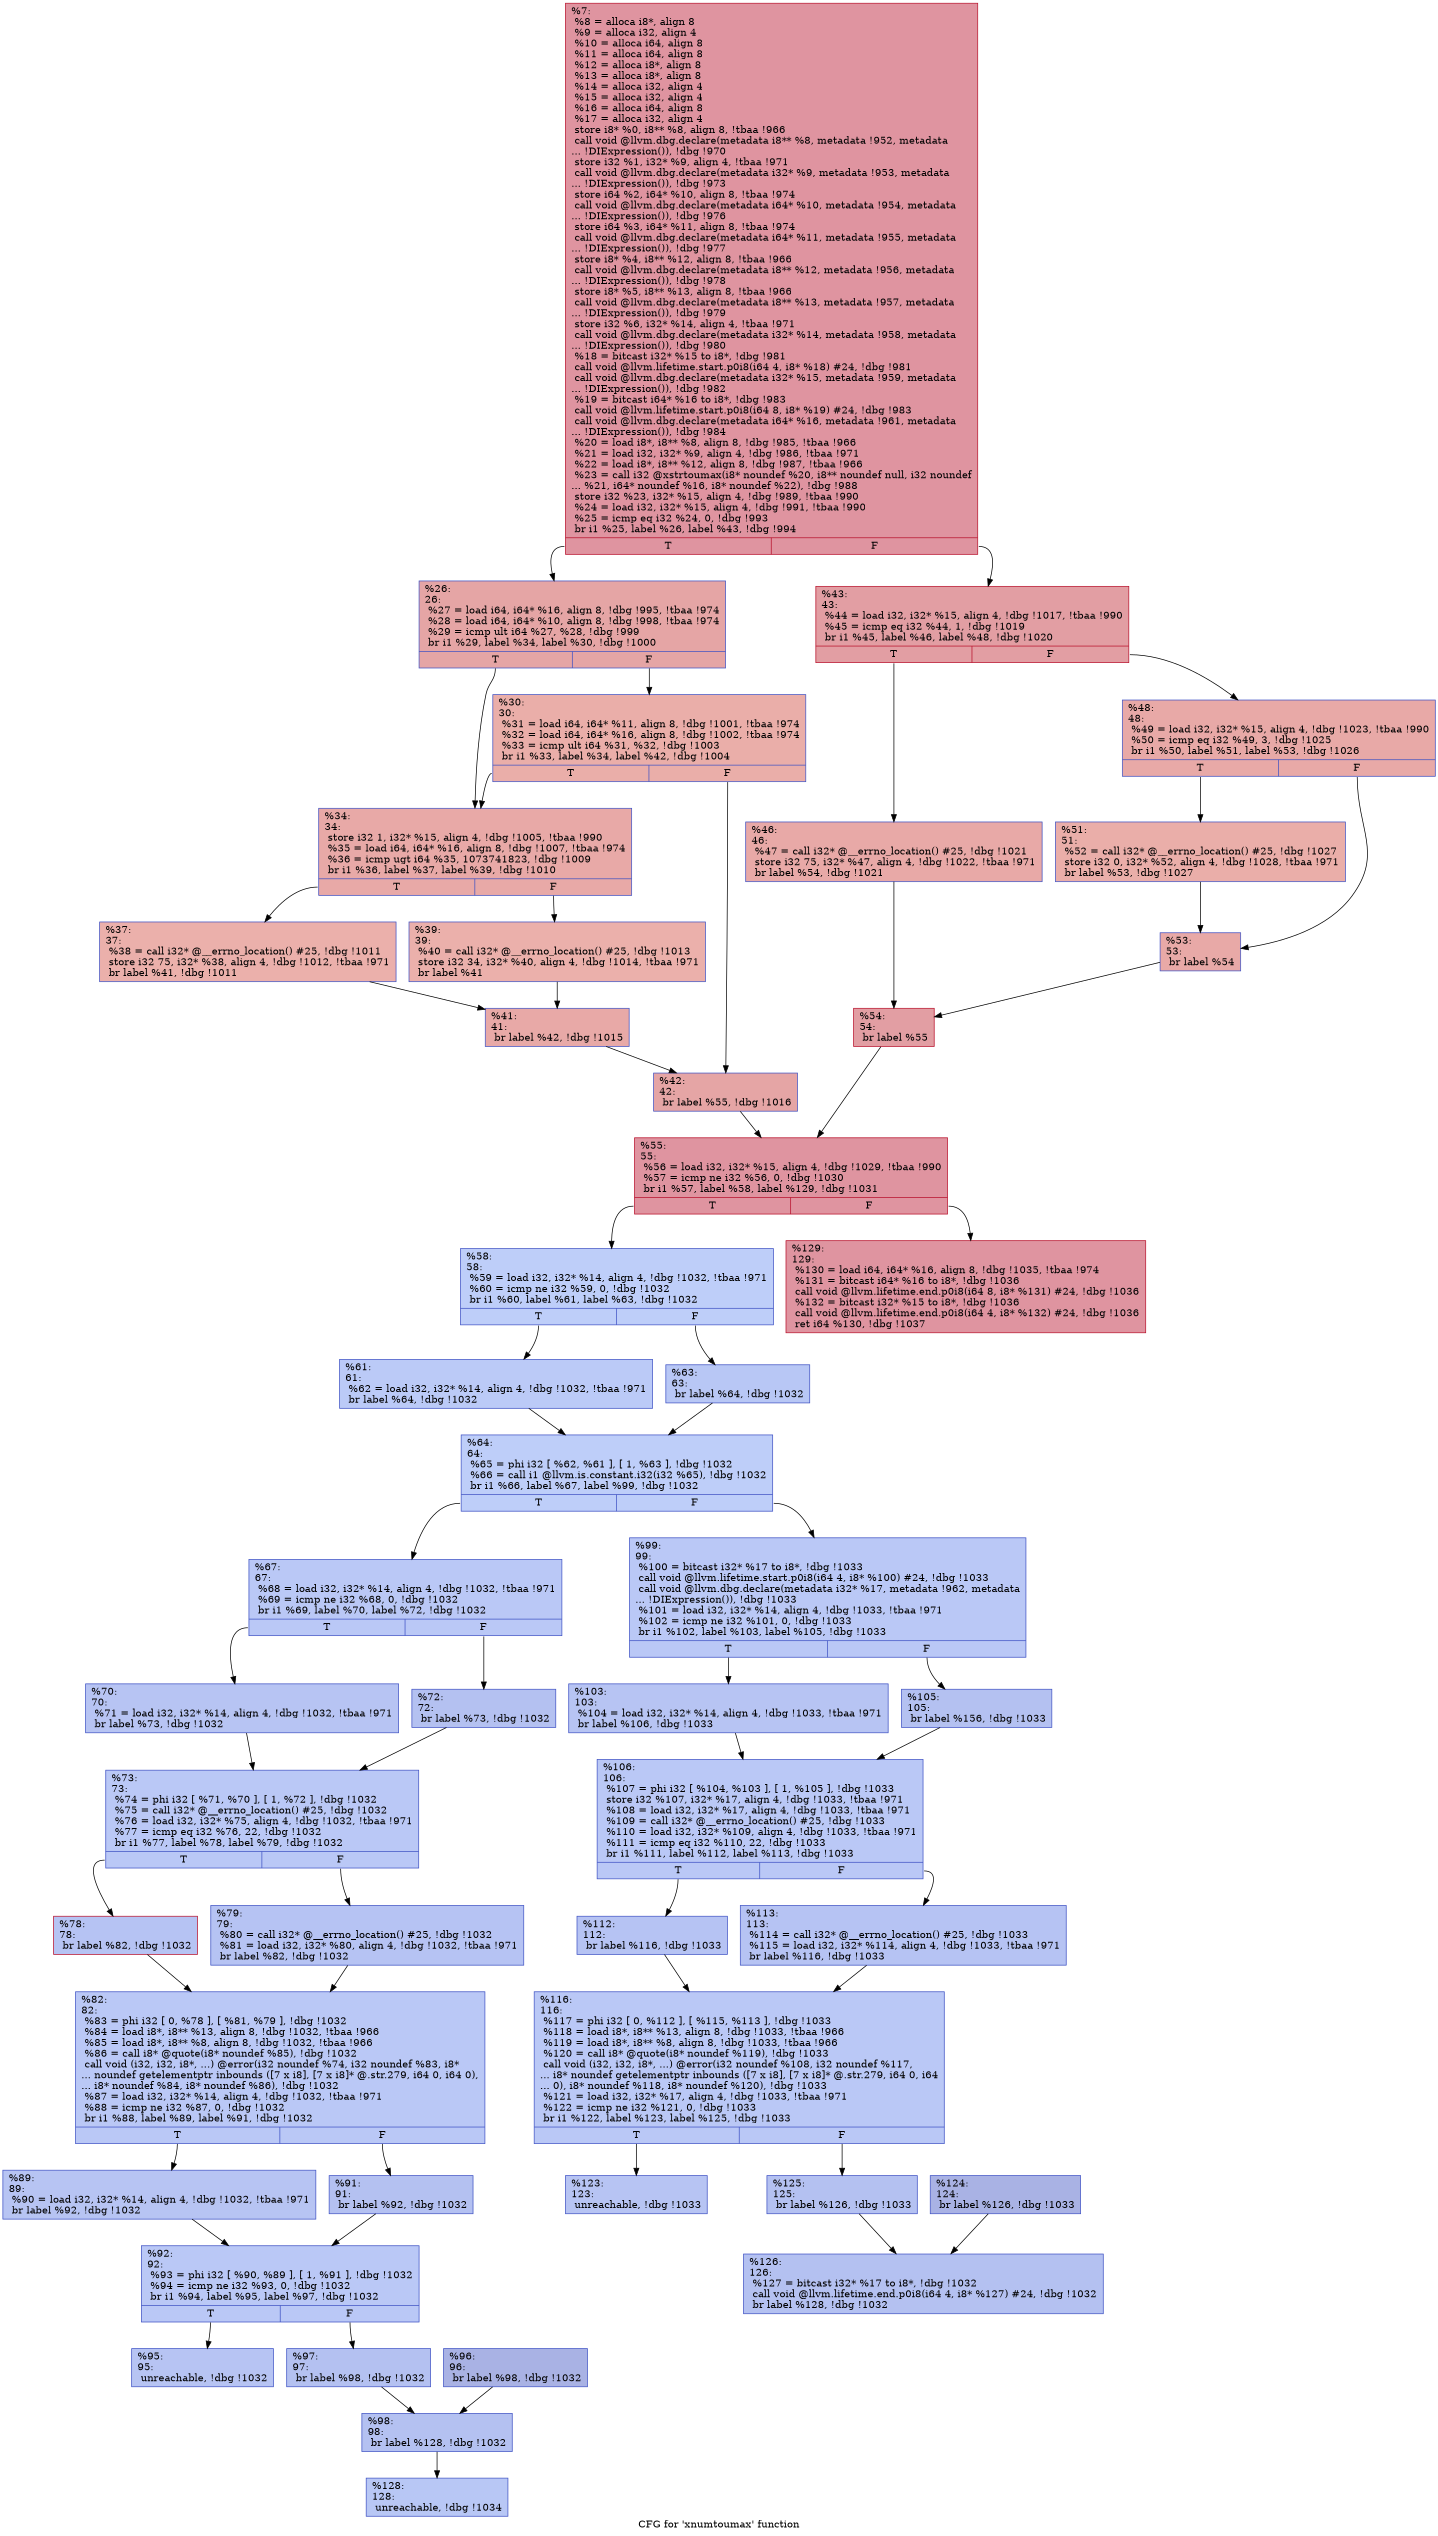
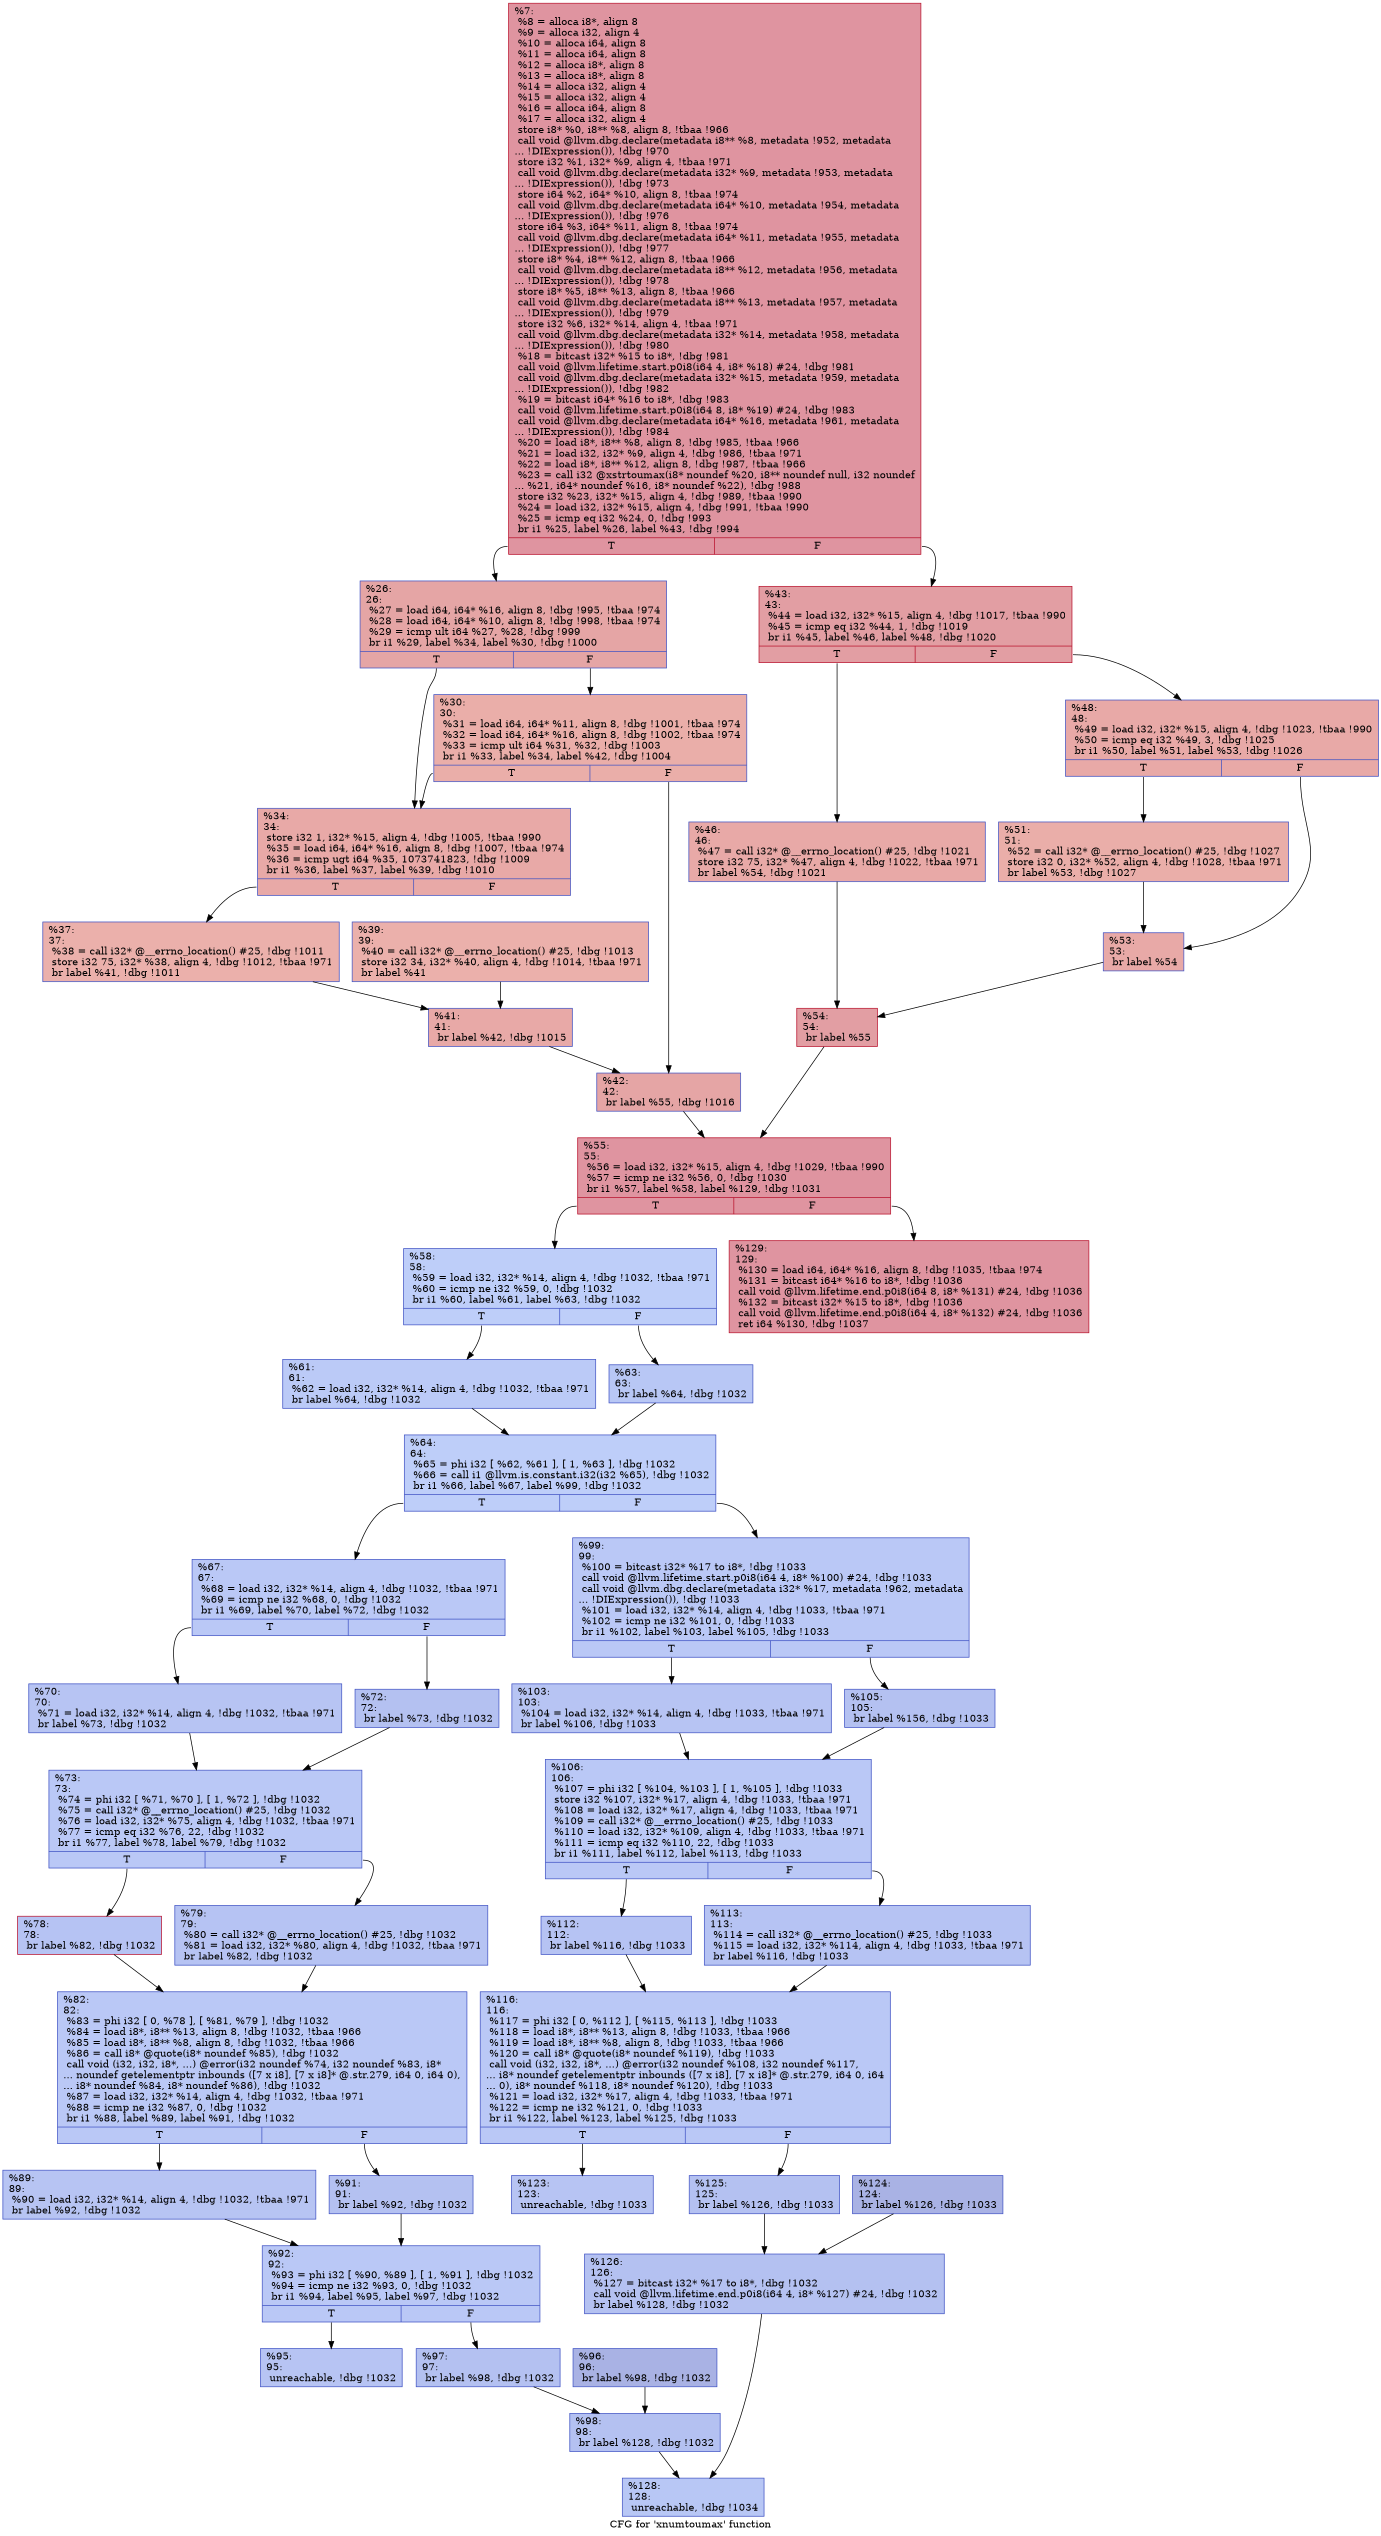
edge "%34:" -> "%39:": removed
edge "%126:" -> "%128:": added
